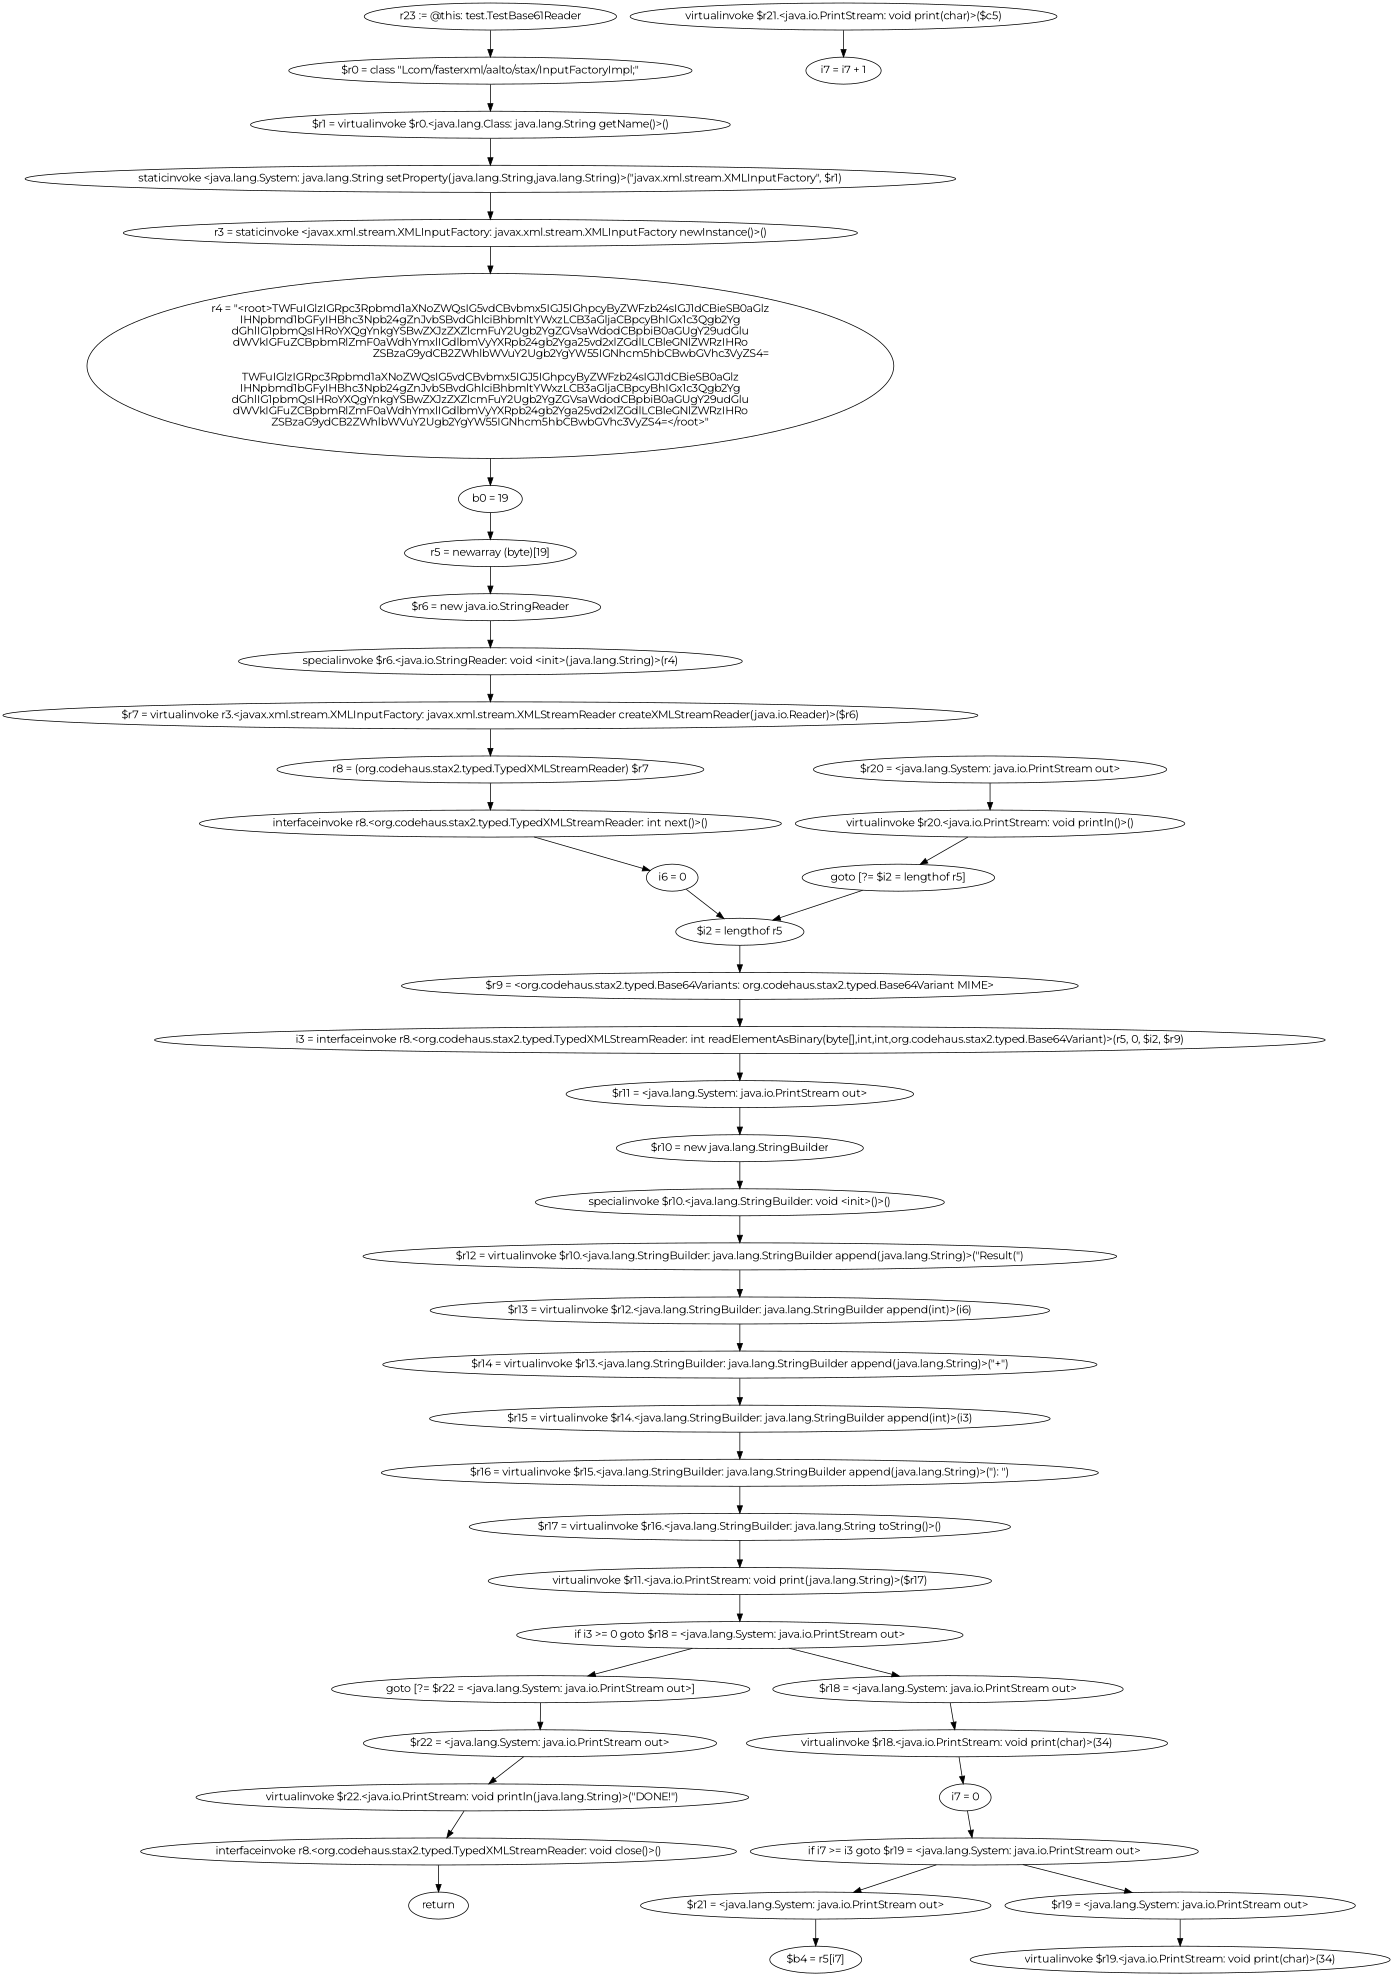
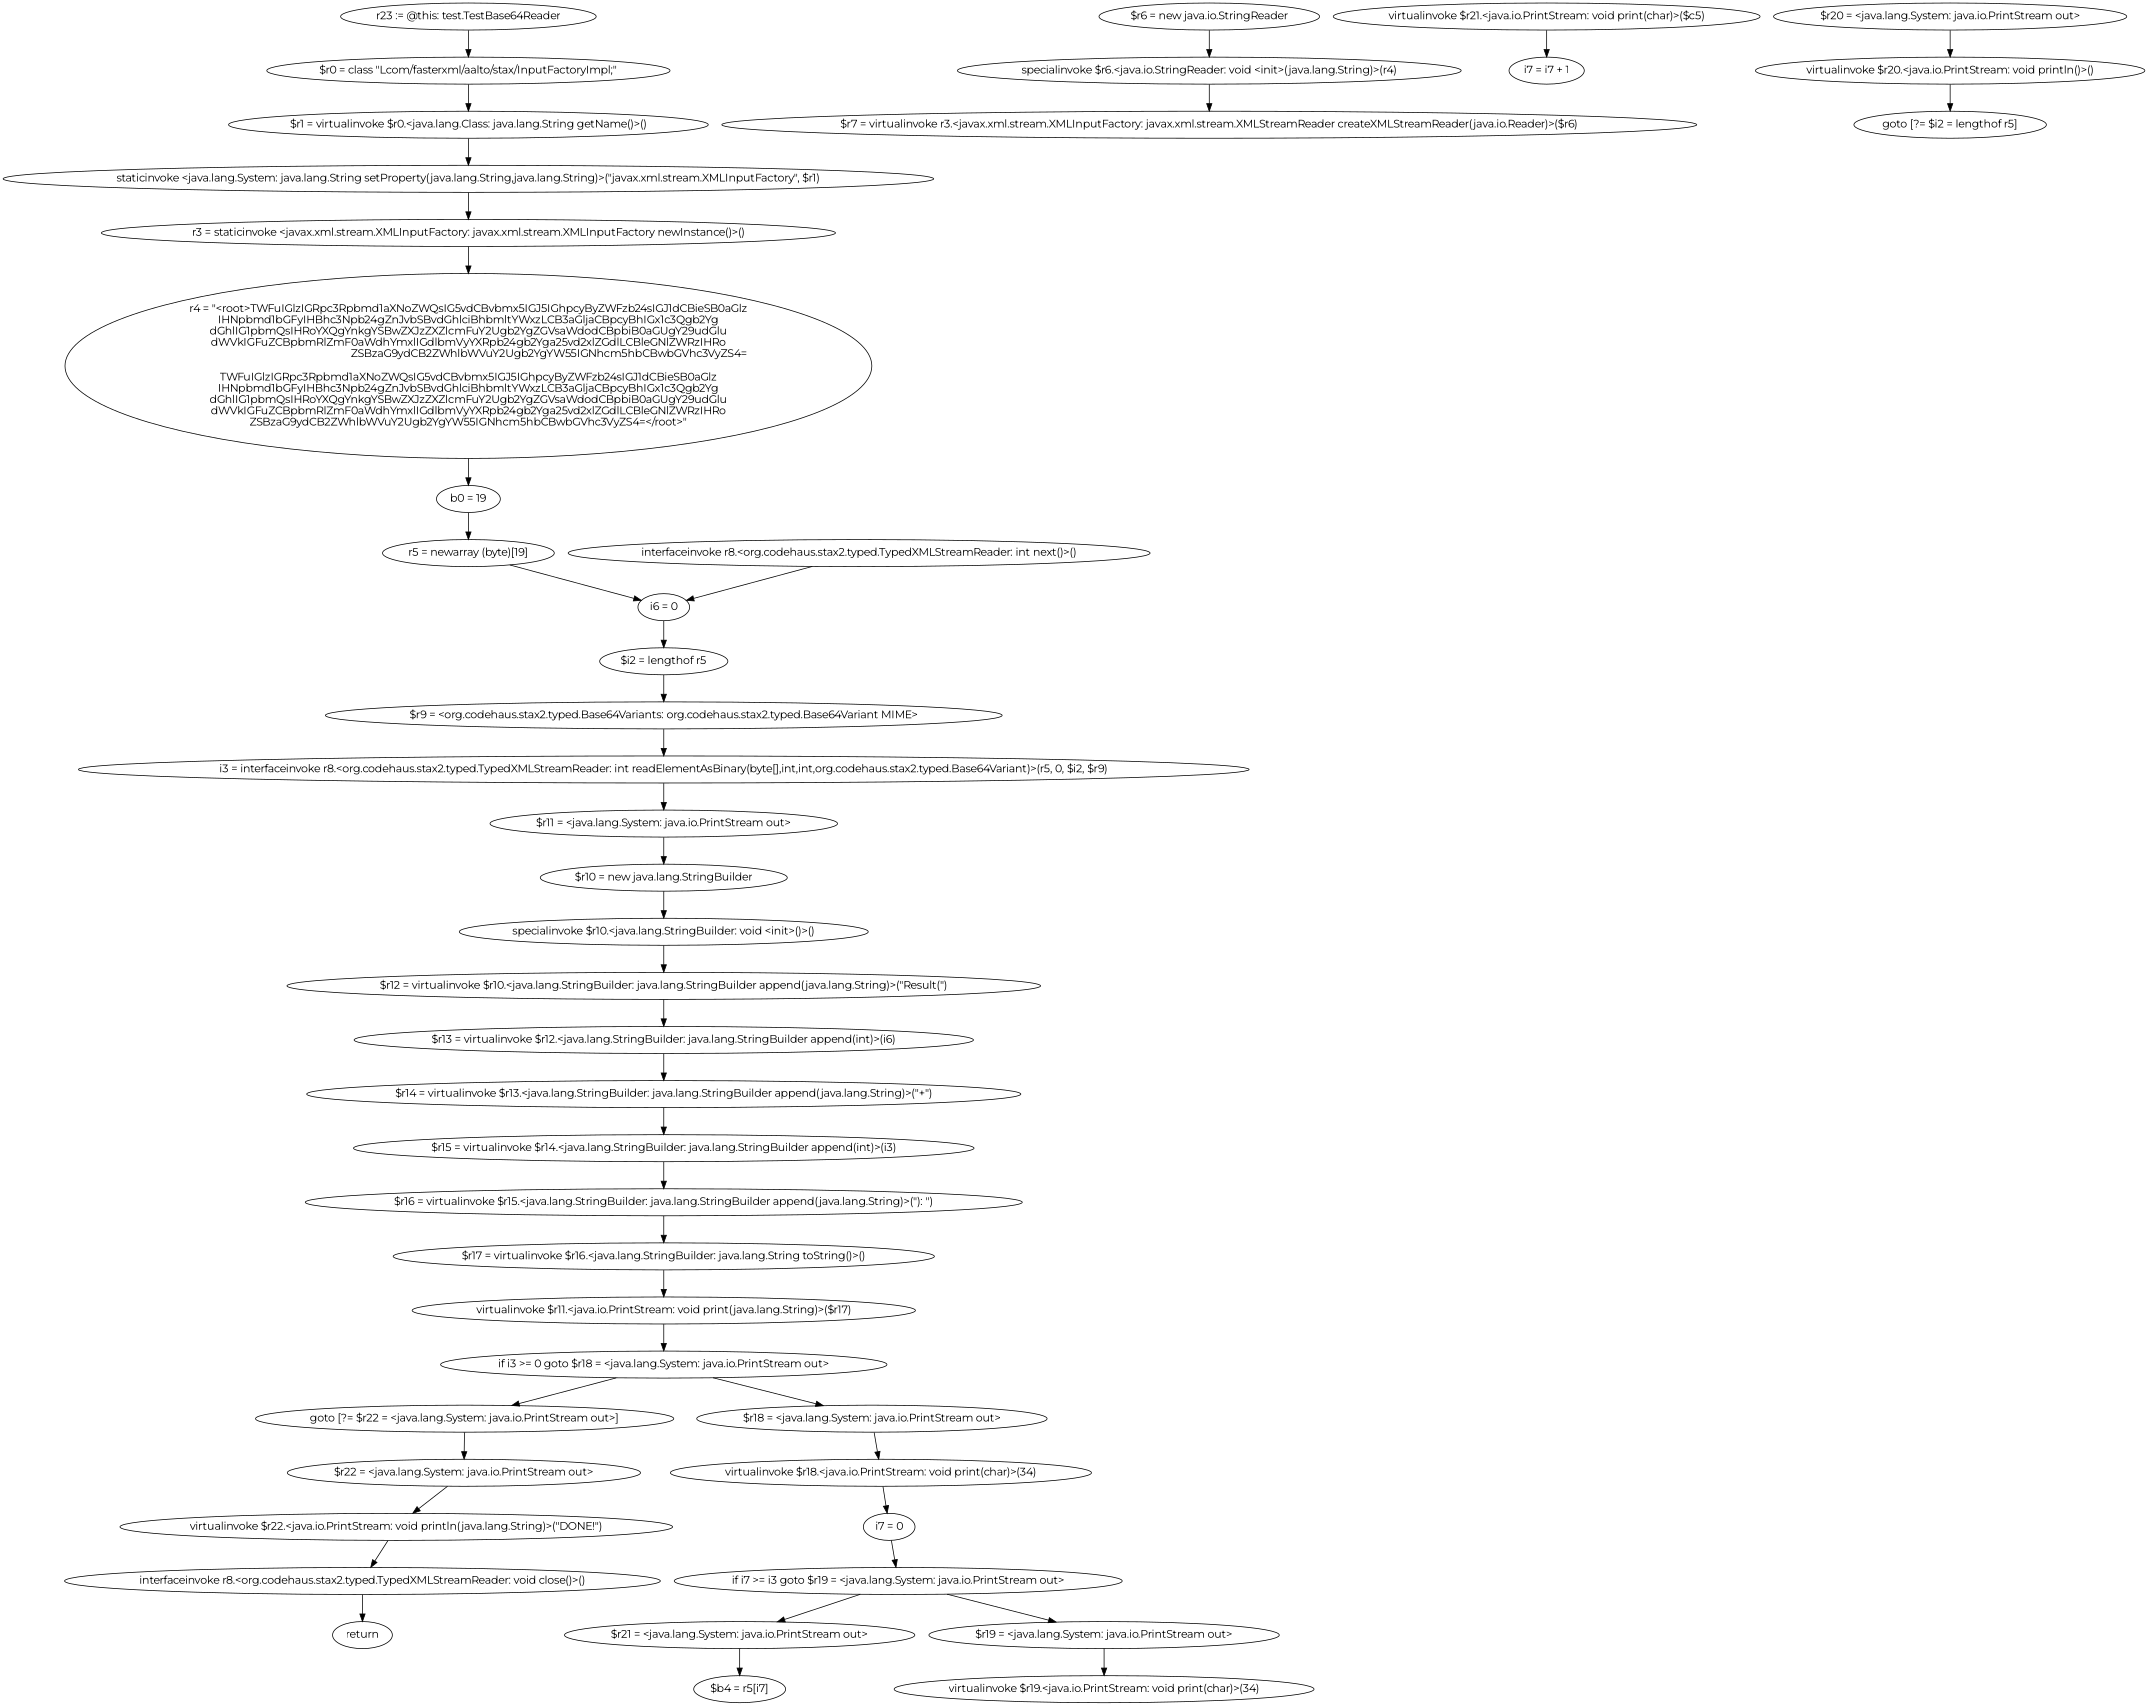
node "r23 := @this: test.TestBase61Reader": label "r23 := @this: test.TestBase61Reader" -> "r23 := @this: test.TestBase64Reader"
edge "r5 = newarray (byte)[19]" -> "$r6 = new java.io.StringReader": now "r5 = newarray (byte)[19]" -> "i6 = 0"
node "r8 = (org.codehaus.stax2.typed.TypedXMLStreamReader) $r7": removed
edge "goto [?= $i2 = lengthof r5]" -> "$i2 = lengthof r5": removed
